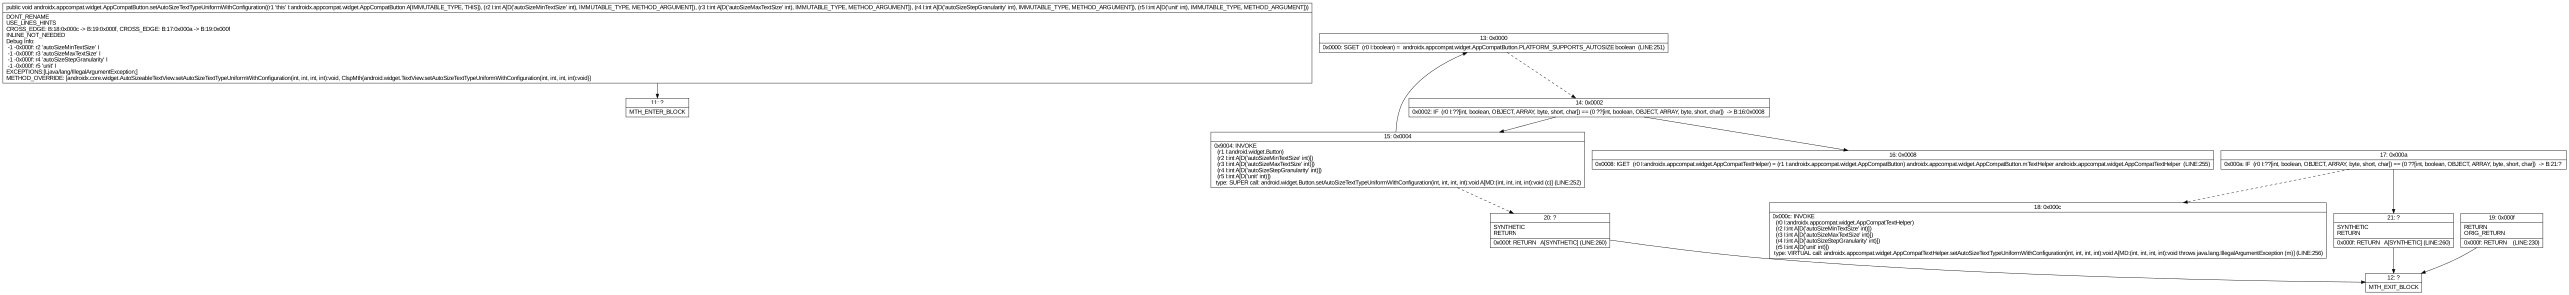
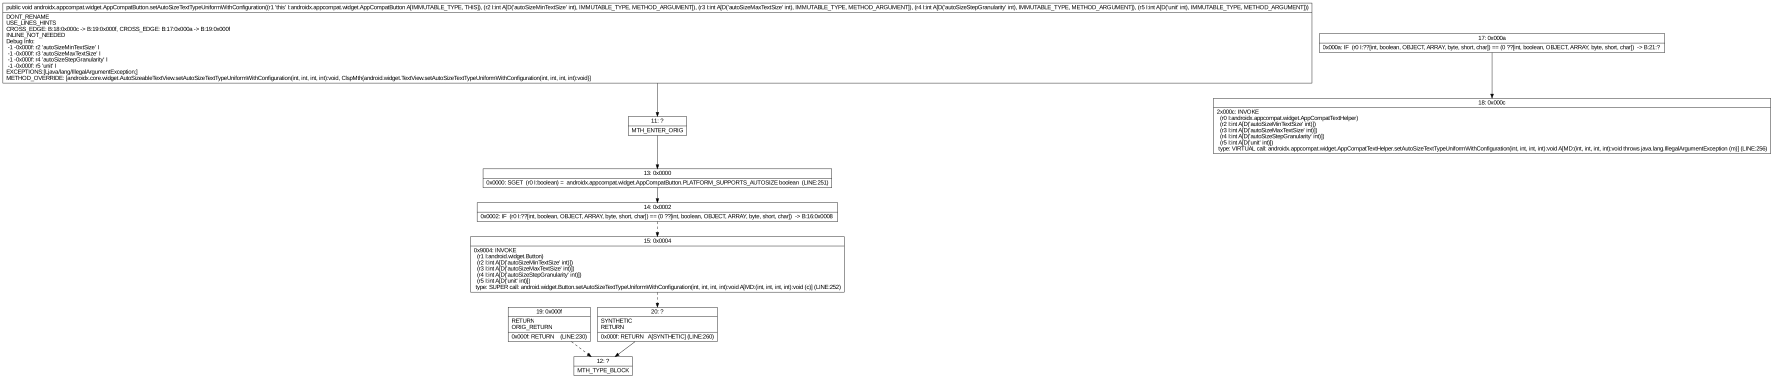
edge "13: 0x0000" -> "14: 0x0002": style dashed -> solid
edge "15: 0x0004" -> "13: 0x0000": now "11: ?" -> "13: 0x0000"
node "11: ?": text "MTH_ENTER_BLOCK" -> "MTH_ENTER_ORIG"
edge "14: 0x0002" -> "15: 0x0004": style solid -> dashed
node "16: 0x0008": removed
edge "17: 0x000a" -> "18: 0x000c": style dashed -> solid
node "18: 0x000c": text "0x000c: INVOKE" -> "2x000c: INVOKE"
node "21: ?": removed
edge "19: 0x000f" -> "12: ?": style solid -> dashed
node "12: ?": text "MTH_EXIT_BLOCK" -> "MTH_TYPE_BLOCK"
